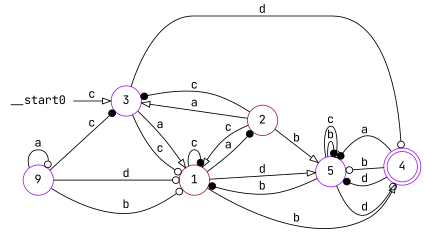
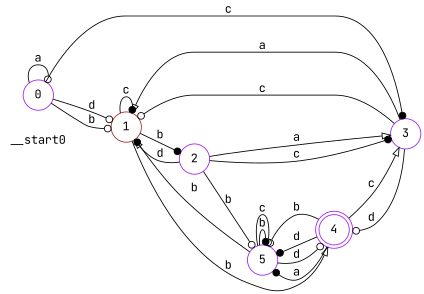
edge "__start0" -> "3": now "4" -> "3"
node "2": color brown -> purple
edge "2" -> "1": label "c" -> "d"
edge "2" -> "5": arrowhead onormal -> odot
edge "1" -> "2": label "a" -> "b"
edge "1" -> "5": removed, label "d"
node "9": label "9" -> "0"
